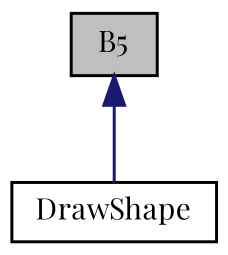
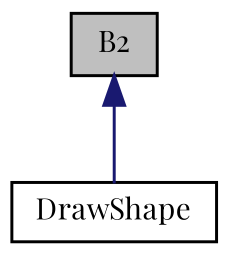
node "B5": label "B5" -> "B2"
